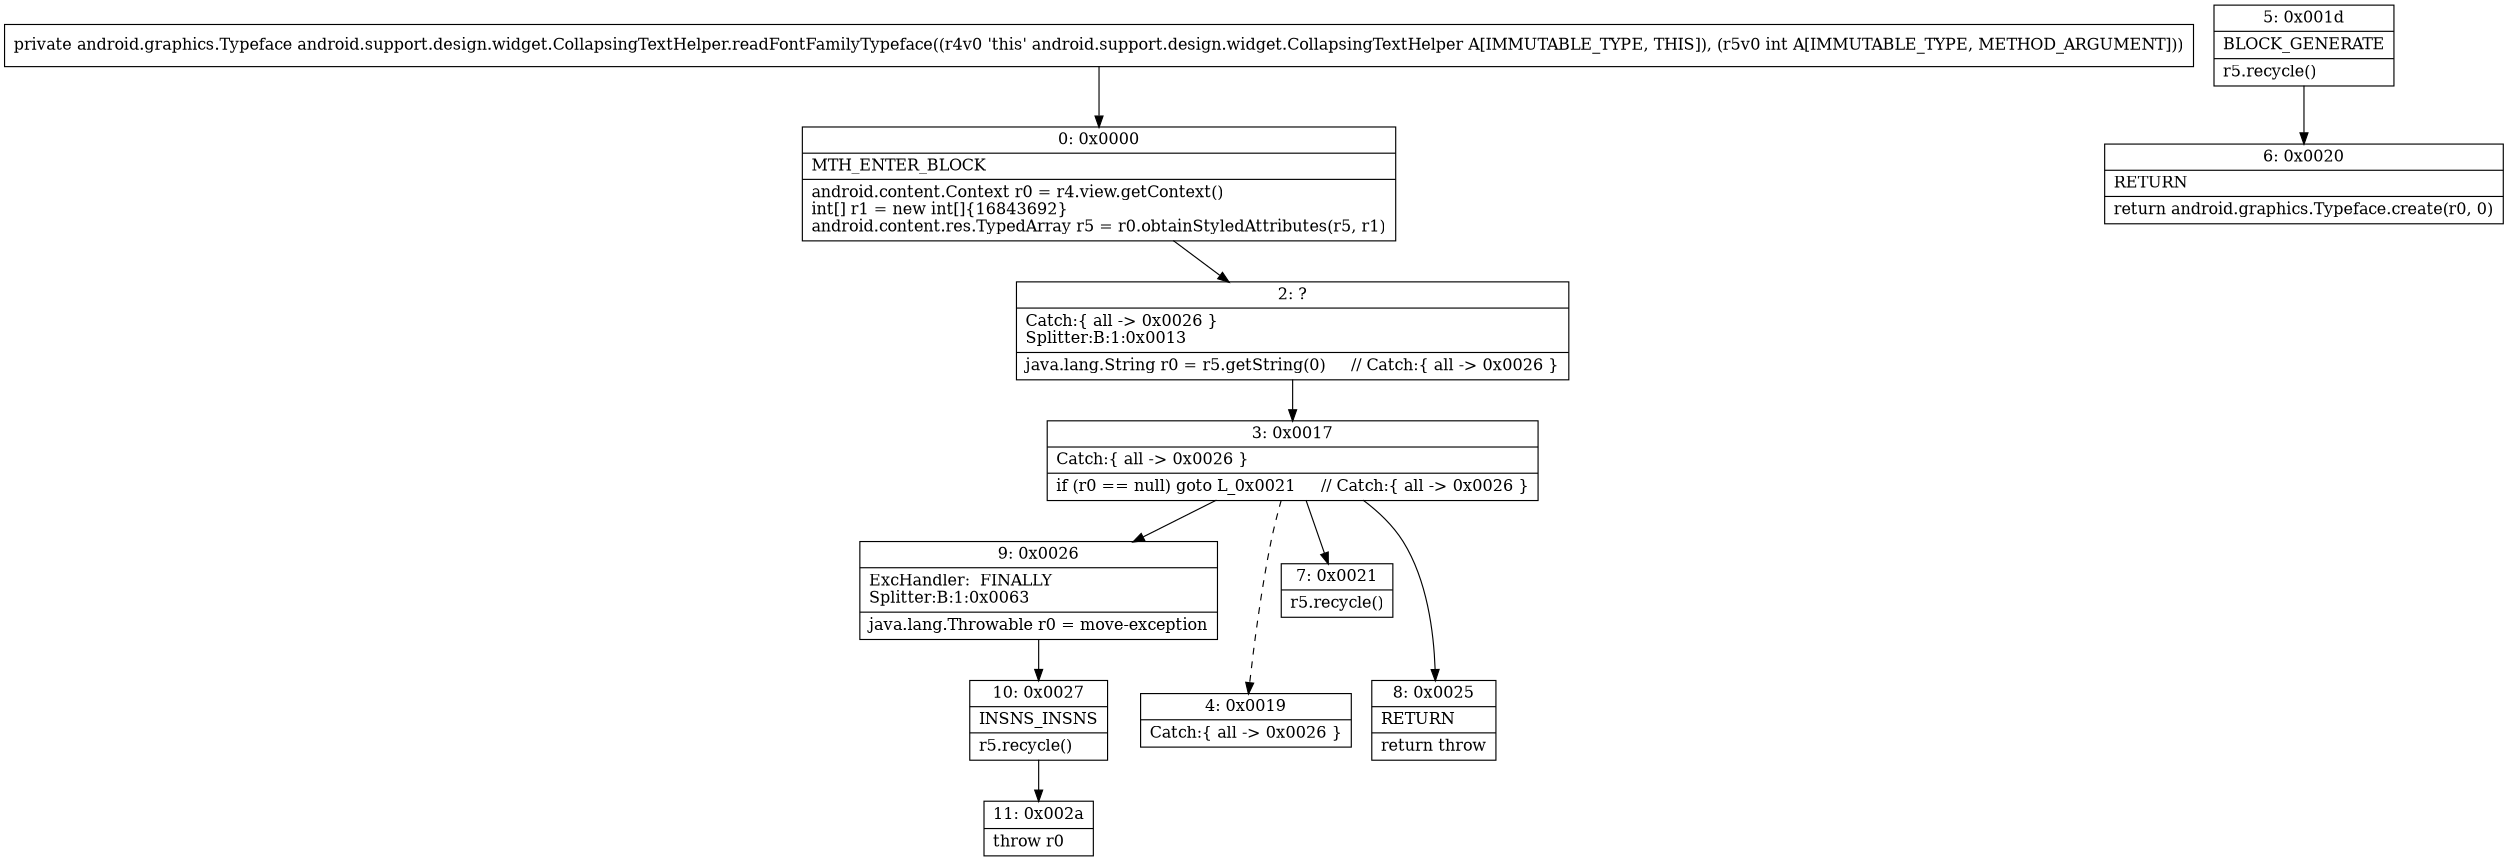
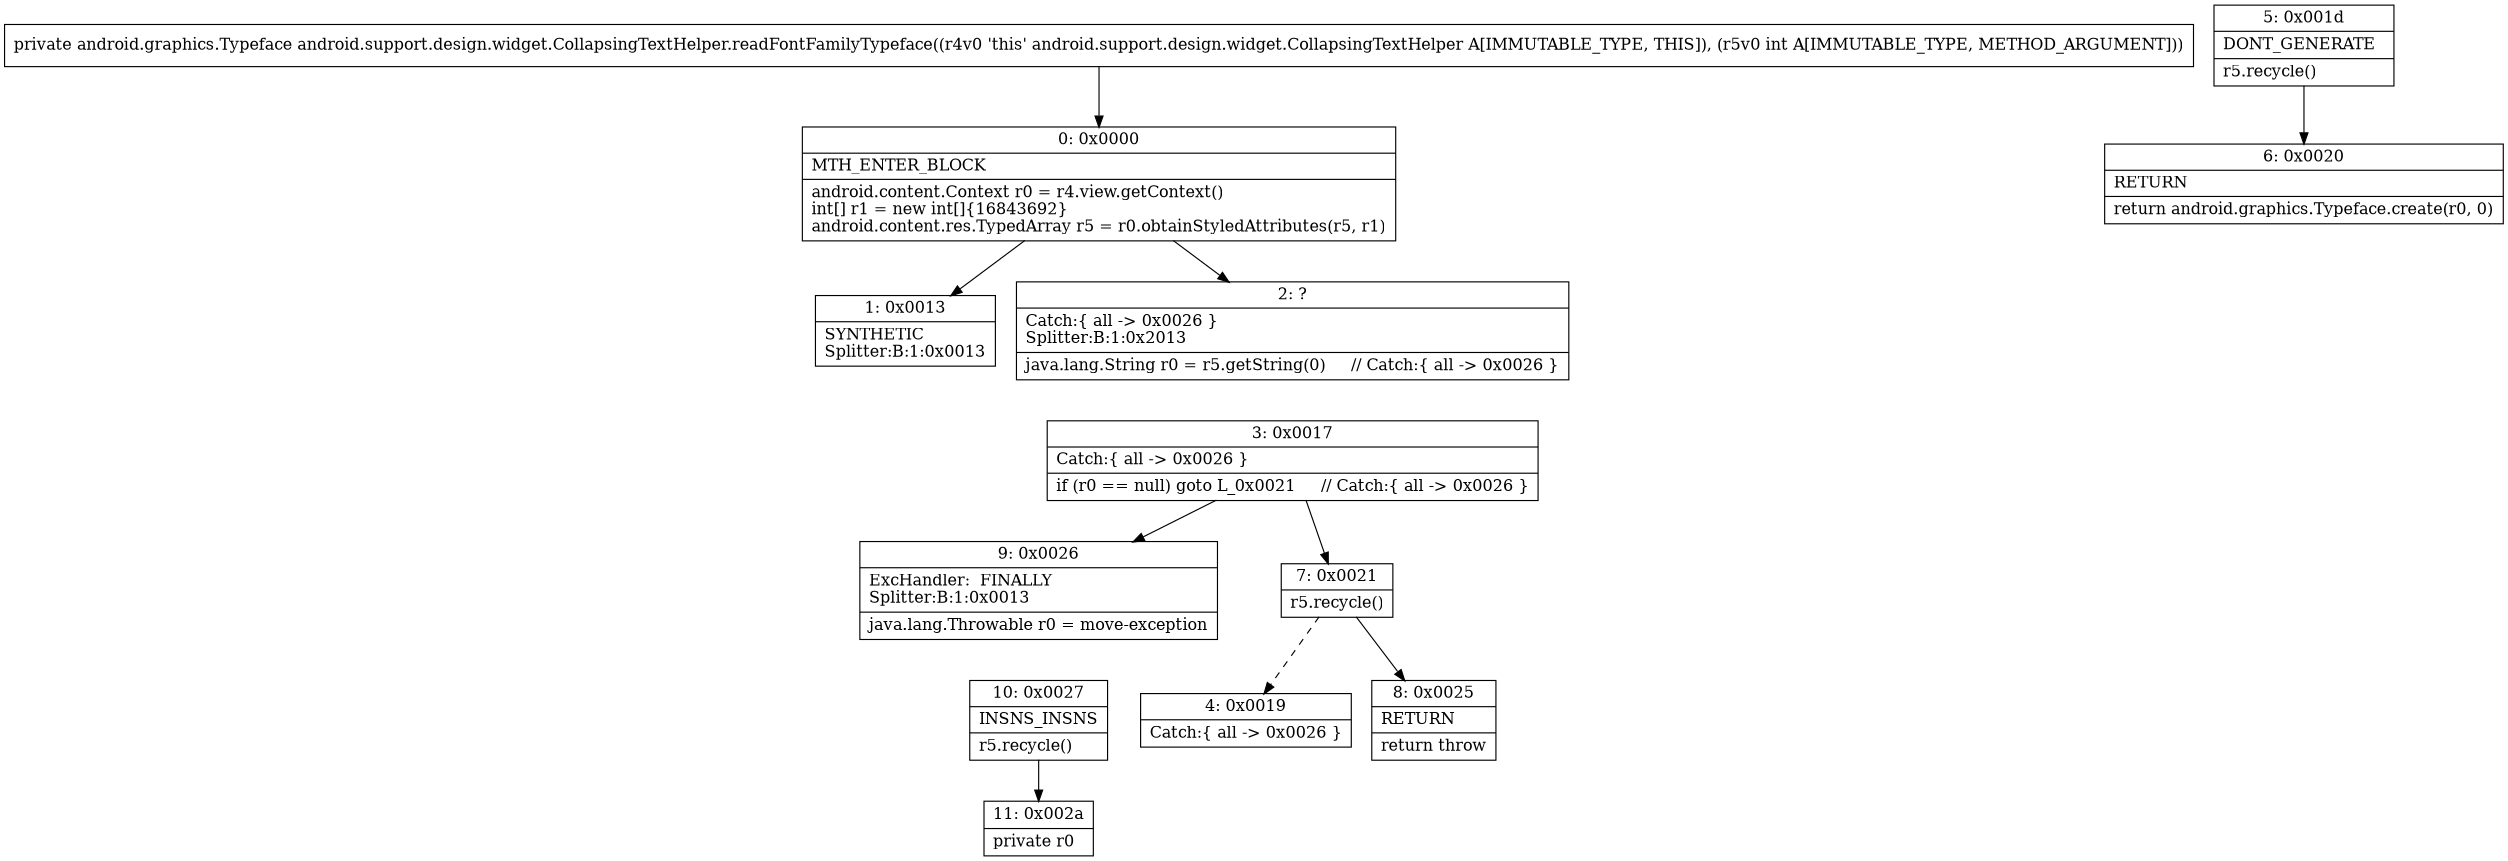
node "5: 0x001d": text "BLOCK_GENERATE" -> "DONT_GENERATE"
node "1: 0x0013": added
node "2: ?": text "Splitter:B:1:0x0013" -> "Splitter:B:1:0x2013"
edge "2: ?" -> "3: 0x0017": removed
edge "3: 0x0017" -> "8: 0x0025": now "7: 0x0021" -> "8: 0x0025"
edge "3: 0x0017" -> "4: 0x0019": now "7: 0x0021" -> "4: 0x0019"
node "9: 0x0026": text "Splitter:B:1:0x0063" -> "Splitter:B:1:0x0013"
edge "9: 0x0026" -> "10: 0x0027": removed
node "11: 0x002a": text "throw r0" -> "private r0"
